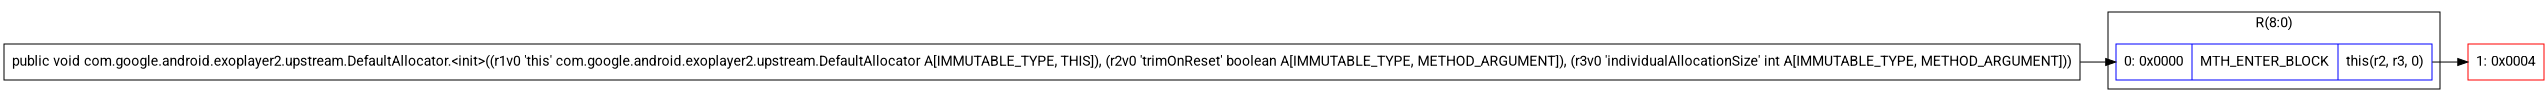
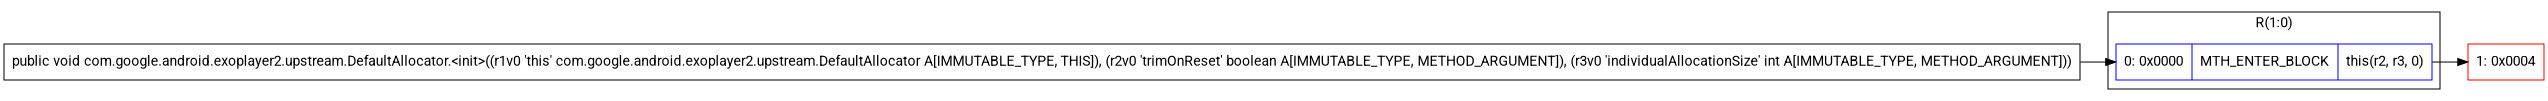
cluster "R(8:0)": label "R(8:0)" -> "R(1:0)"
